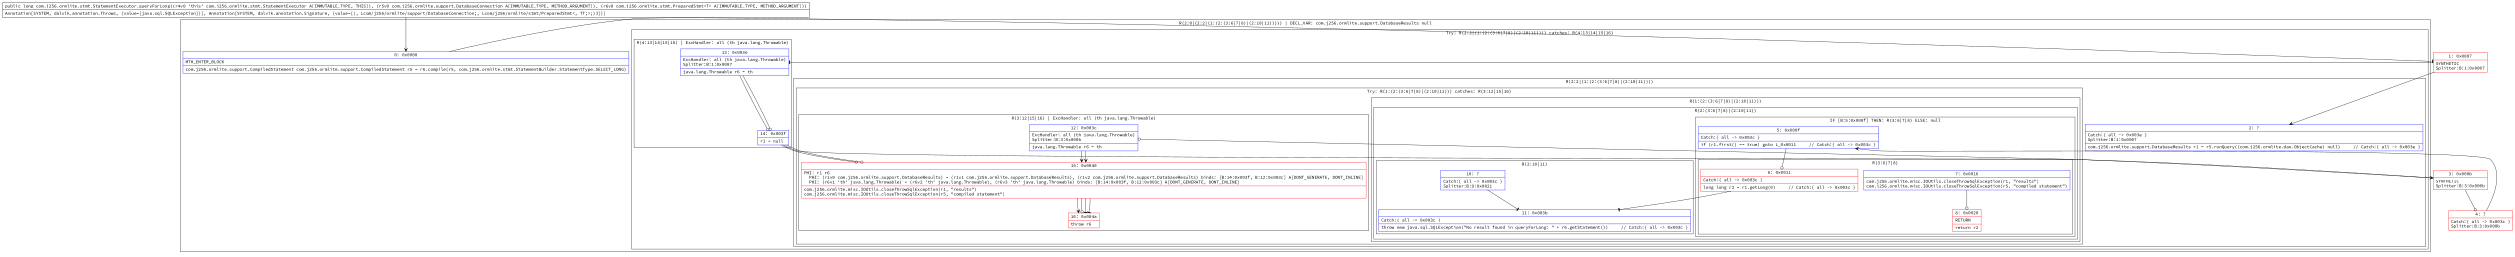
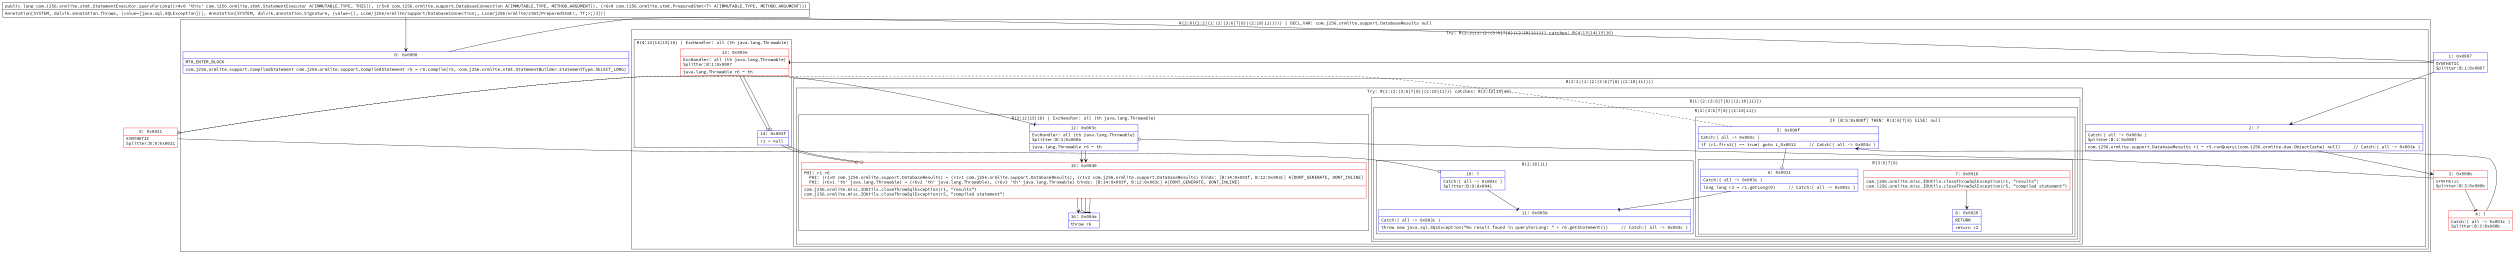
edge "0: 0x0000" -> "1: 0x0007": arrowhead tee -> odot
node "13: 0x003e": color blue -> red
node "1: 0x0007": color red -> blue
node "9: 0x0021": added
edge "14: 0x003f" -> "3: 0x000b": now "2: ?" -> "3: 0x000b"
node "6: 0x0011": color red -> blue
node "7: 0x0016": color blue -> red
node "10: ?": text "Splitter:B:9:0x0021" -> "Splitter:B:9:0x0041"
edge "7: 0x0016" -> "8: 0x0020": arrowhead odot -> vee
edge "3: 0x000b" -> "4: ?": arrowhead odot -> tee
node "16: 0x004a": color red -> blue
node "8: 0x0020": color red -> blue
